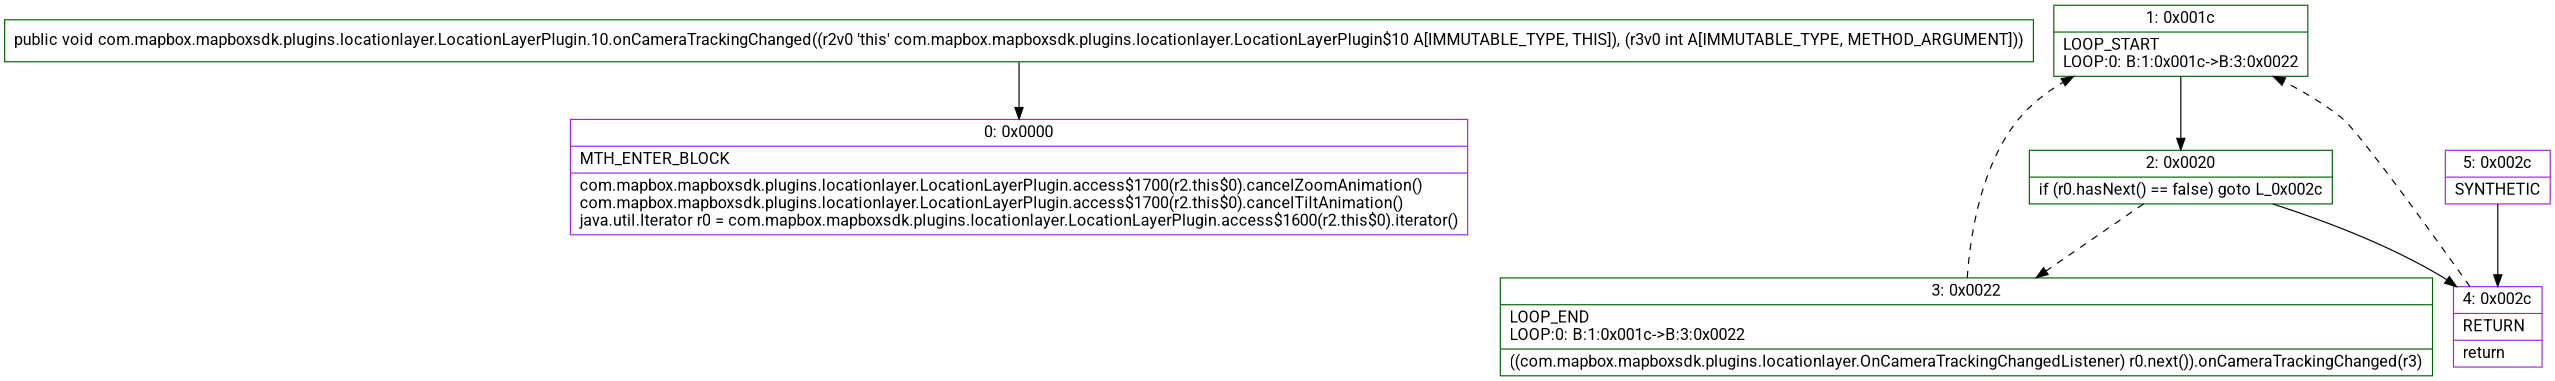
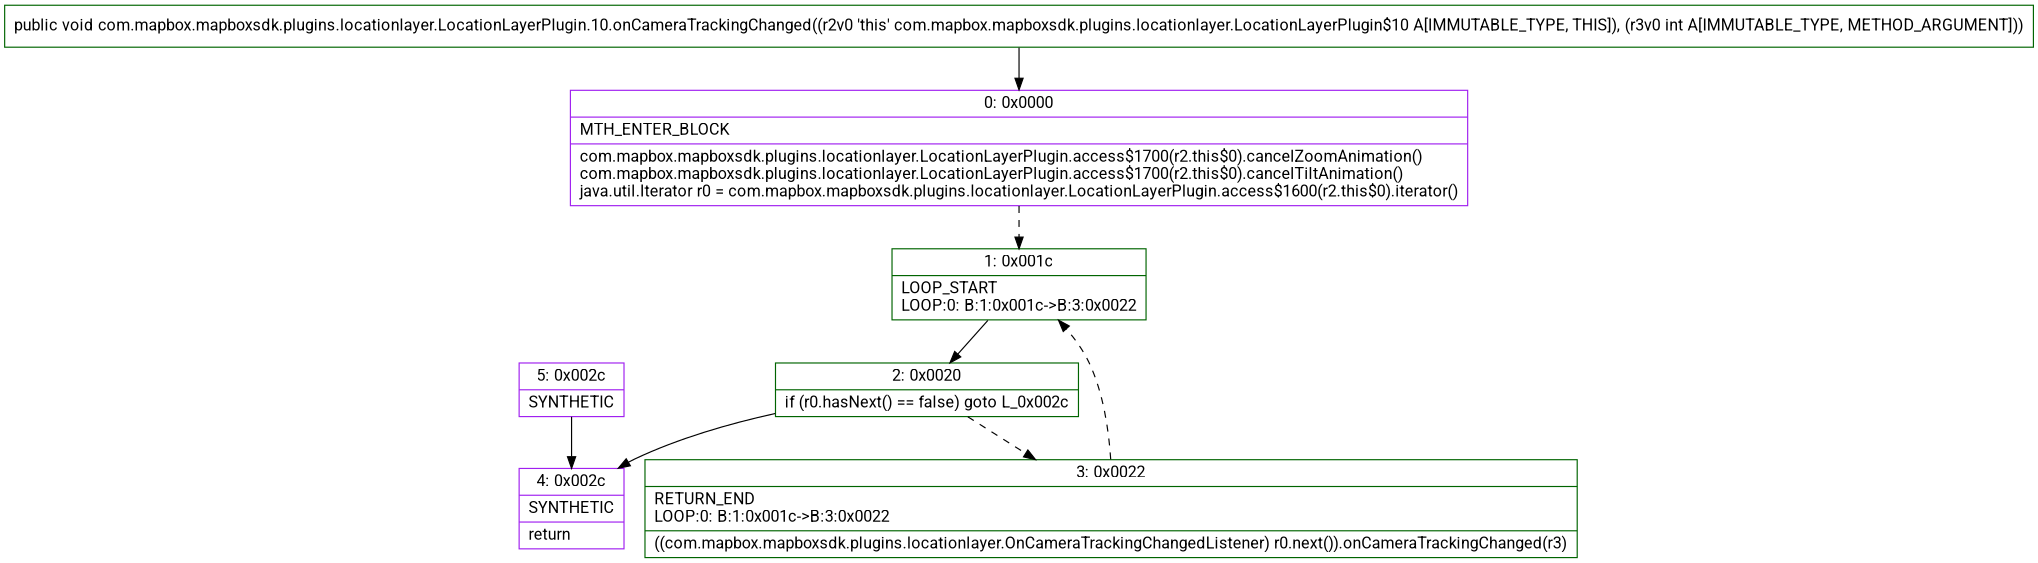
edge "4: 0x002c" -> "1: 0x001c": now "0: 0x0000" -> "1: 0x001c"
node "3: 0x0022": text "LOOP_END" -> "RETURN_END"
node "4: 0x002c": text "RETURN" -> "SYNTHETIC"
